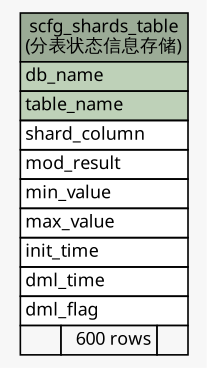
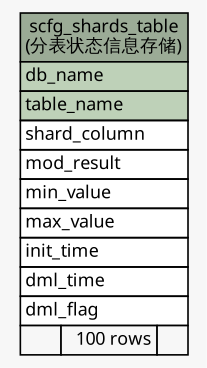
node "scfg_shards_table": text "600 rows" -> "100 rows"
